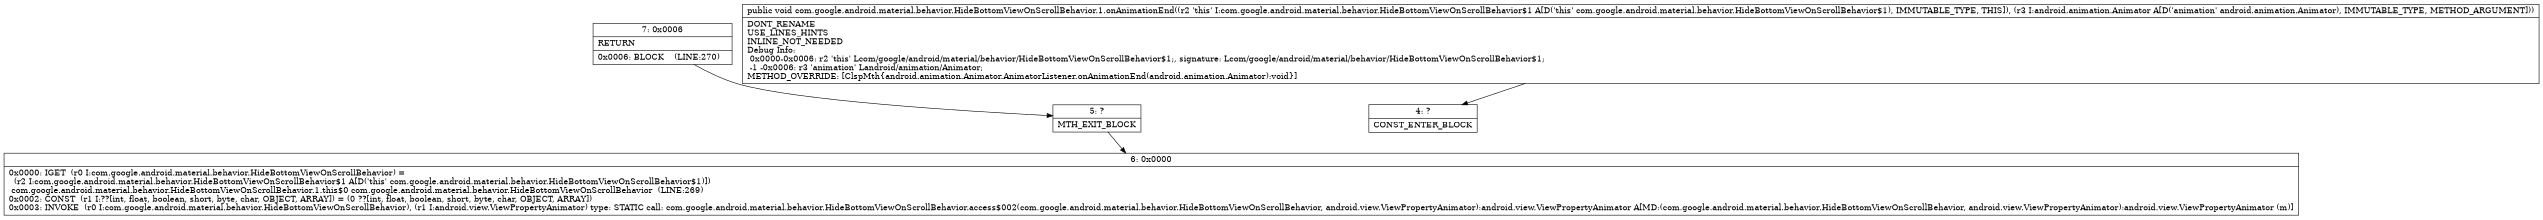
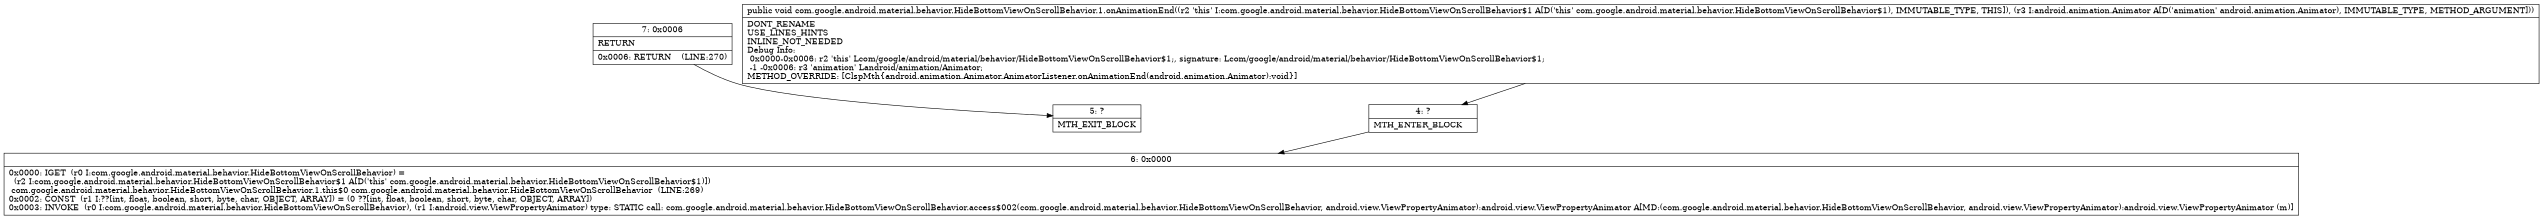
node "7: 0x0006": text "0x0006: BLOCK    (LINE:270)" -> "0x0006: RETURN    (LINE:270)"
node "4: ?": text "CONST_ENTER_BLOCK" -> "MTH_ENTER_BLOCK"
edge "5: ?" -> "6: 0x0000": now "4: ?" -> "6: 0x0000"
